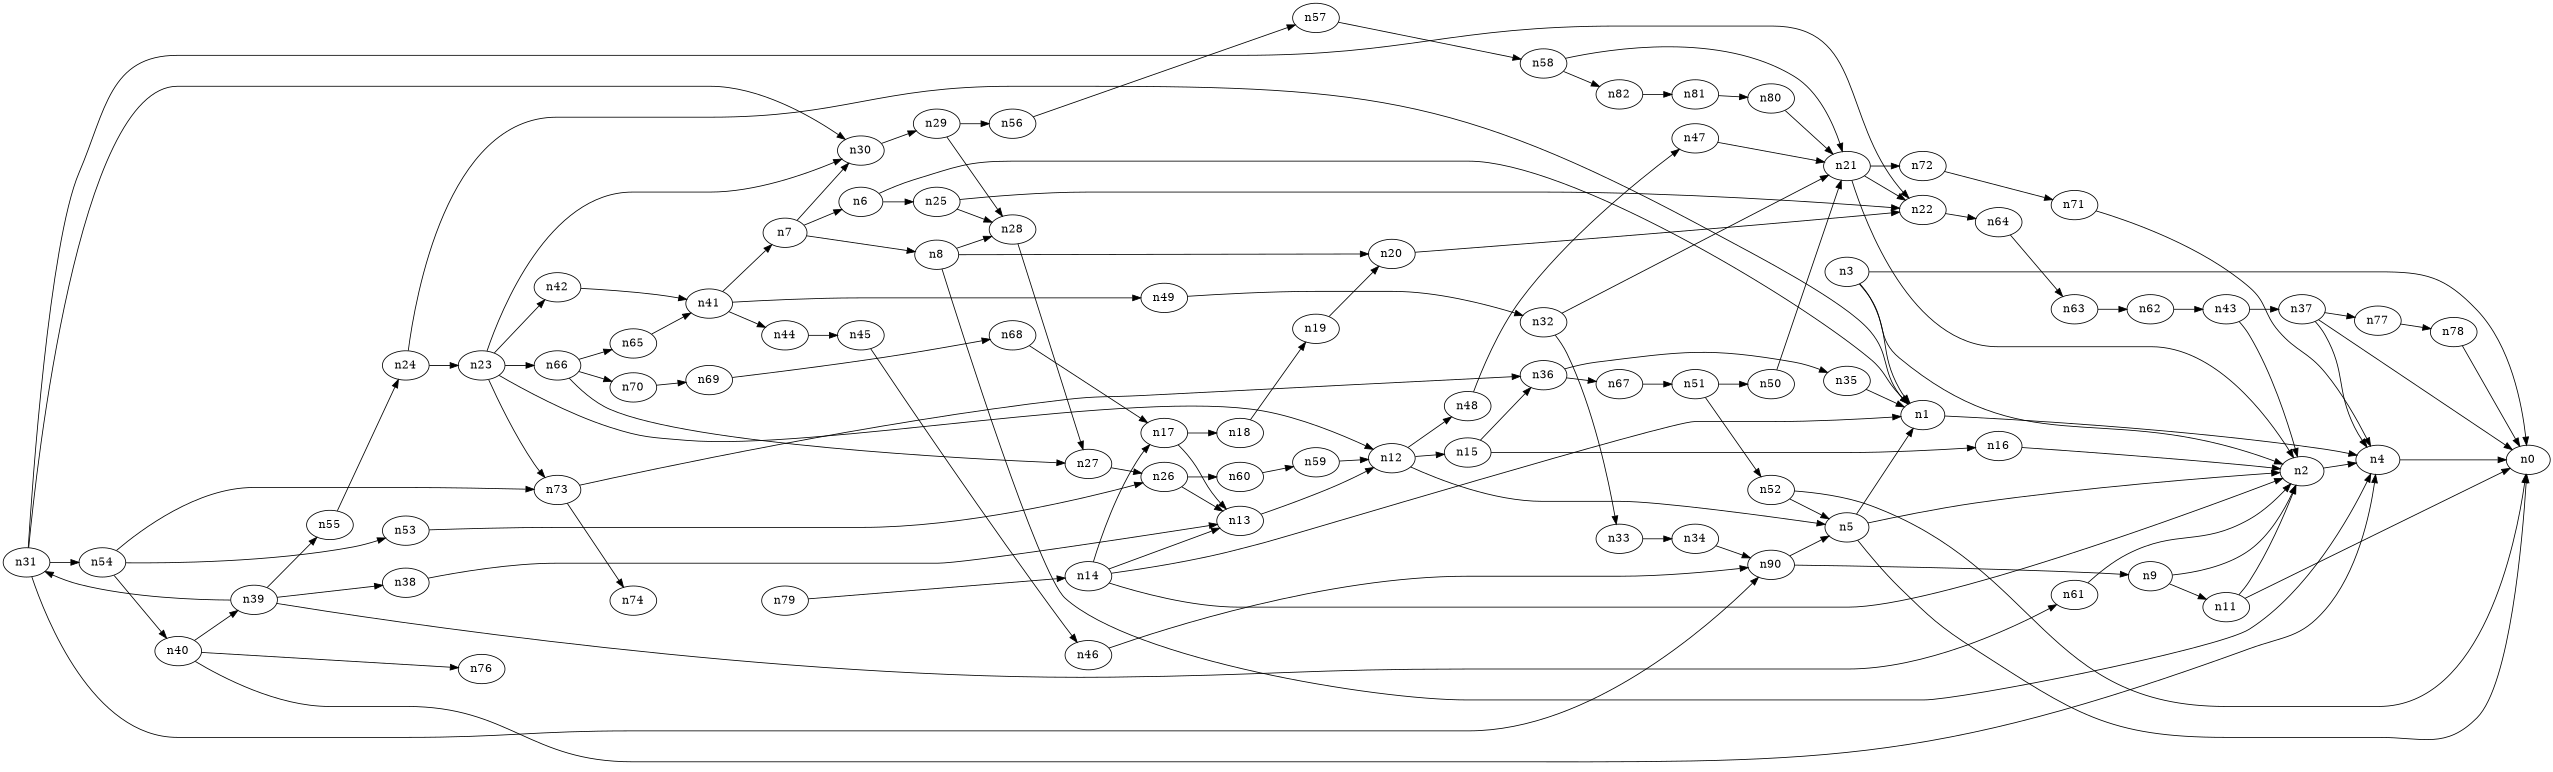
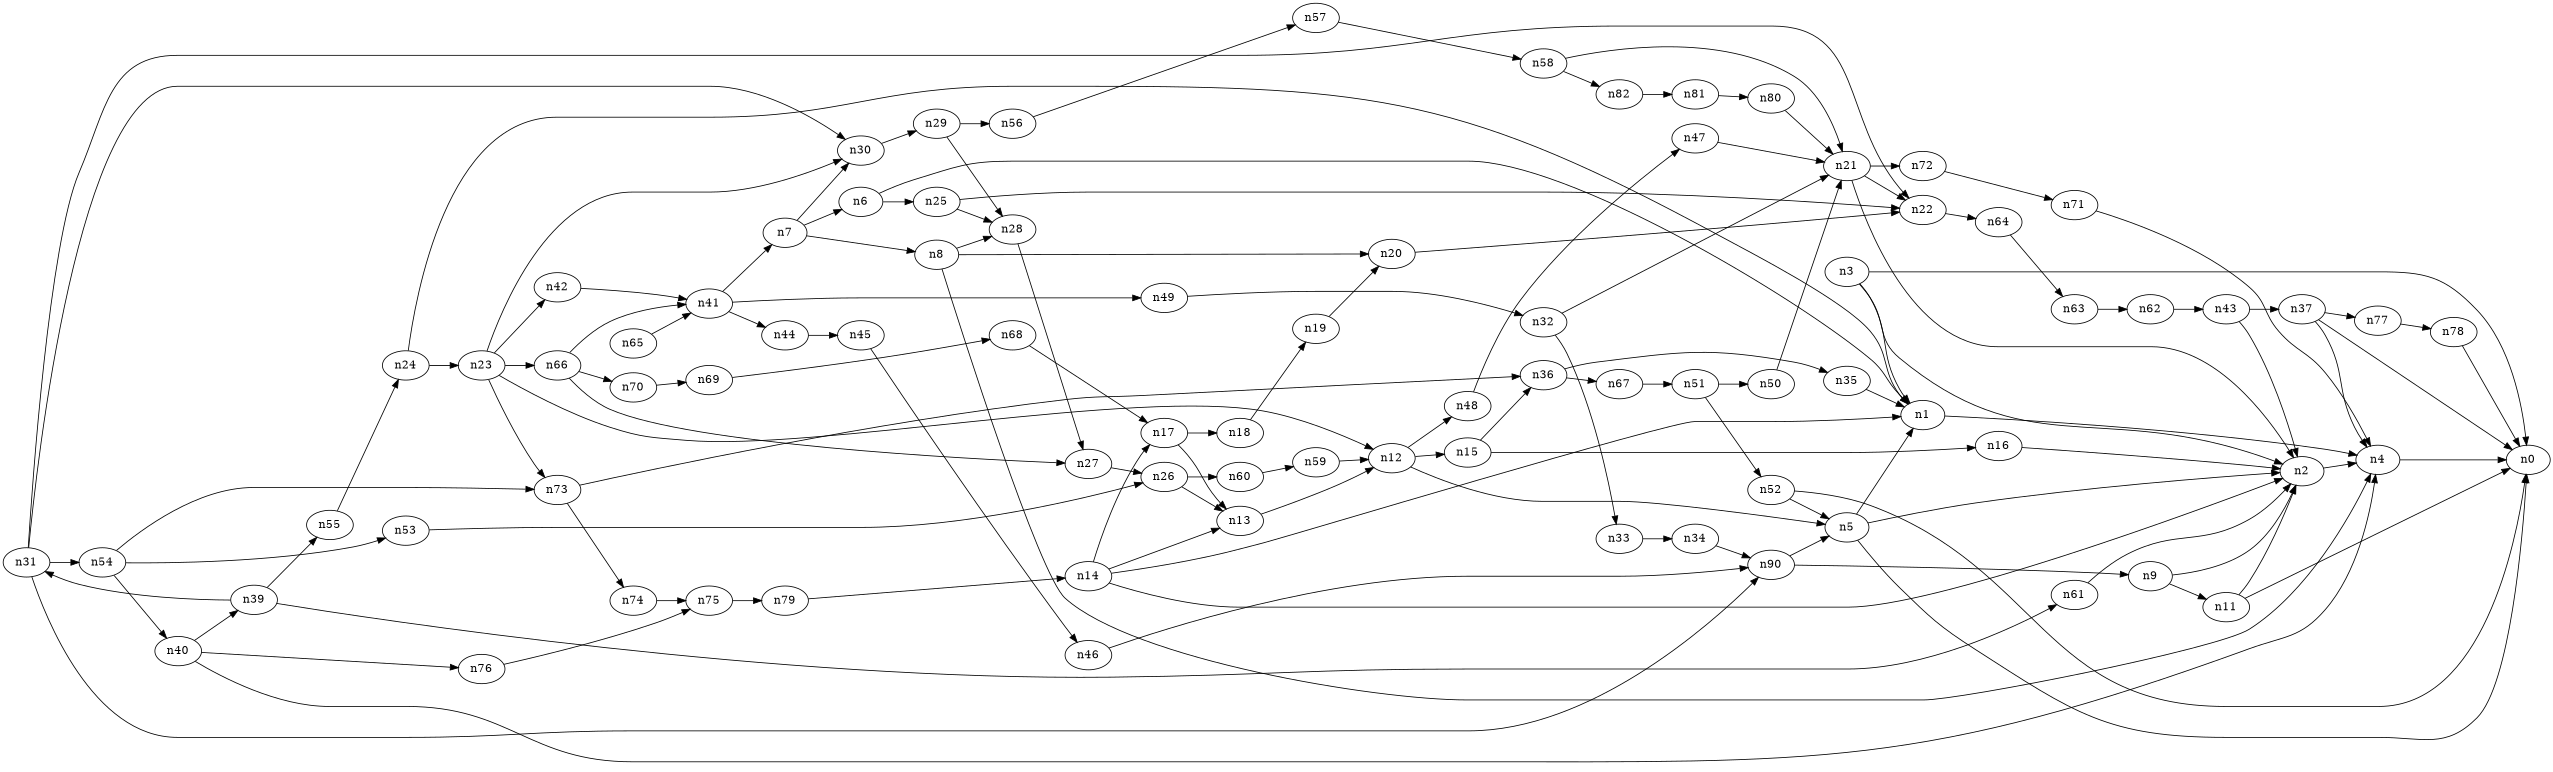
edge "n66" -> "n65": now "n66" -> "n41"
node "n38": removed
node "n75": added
